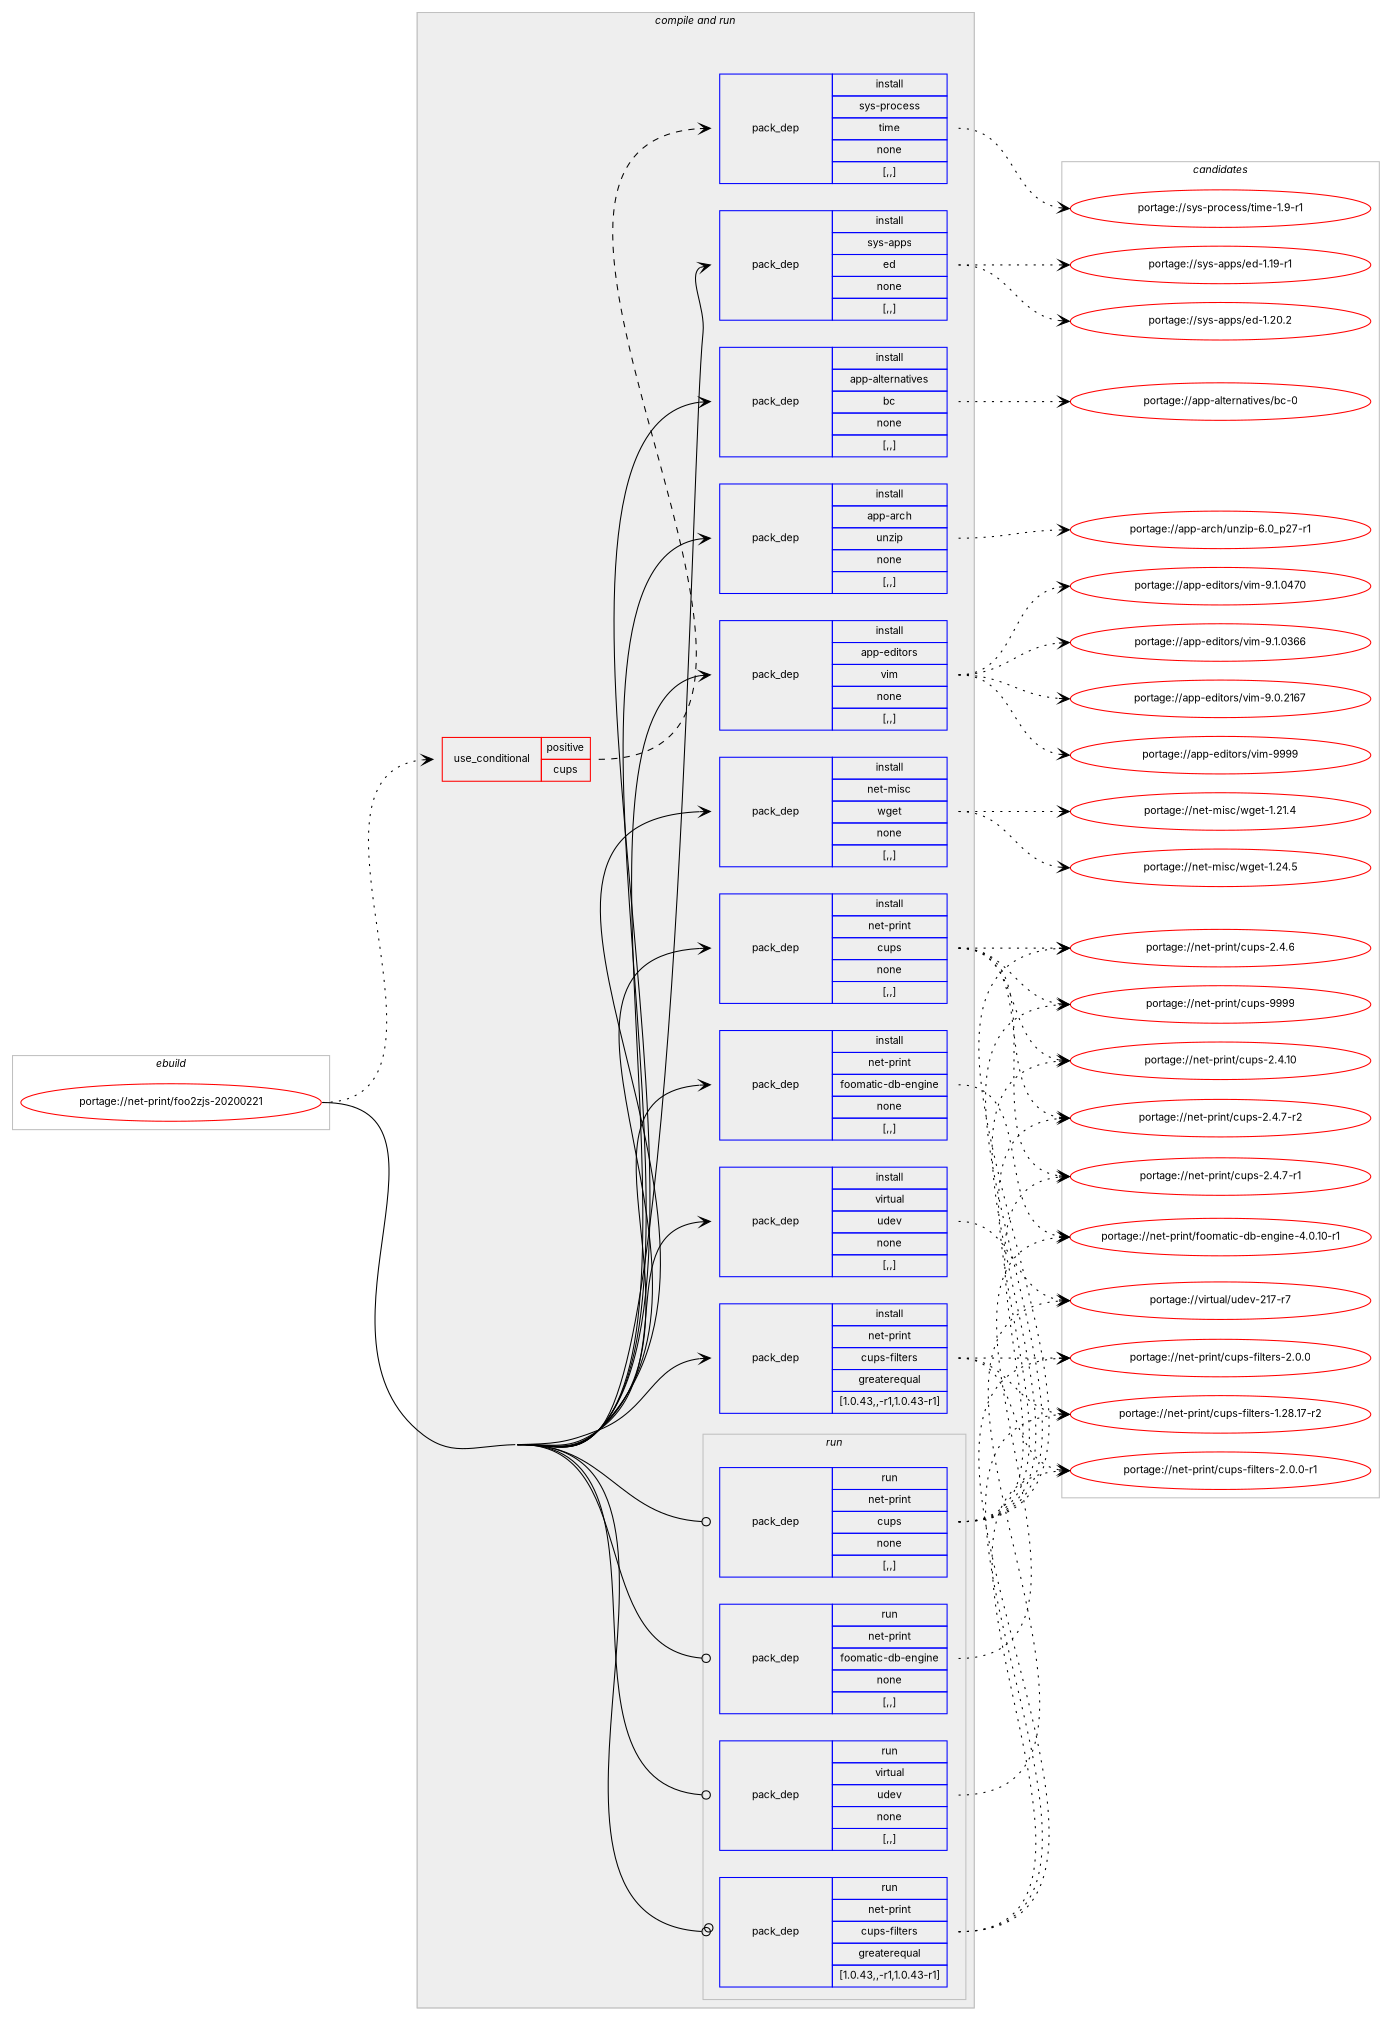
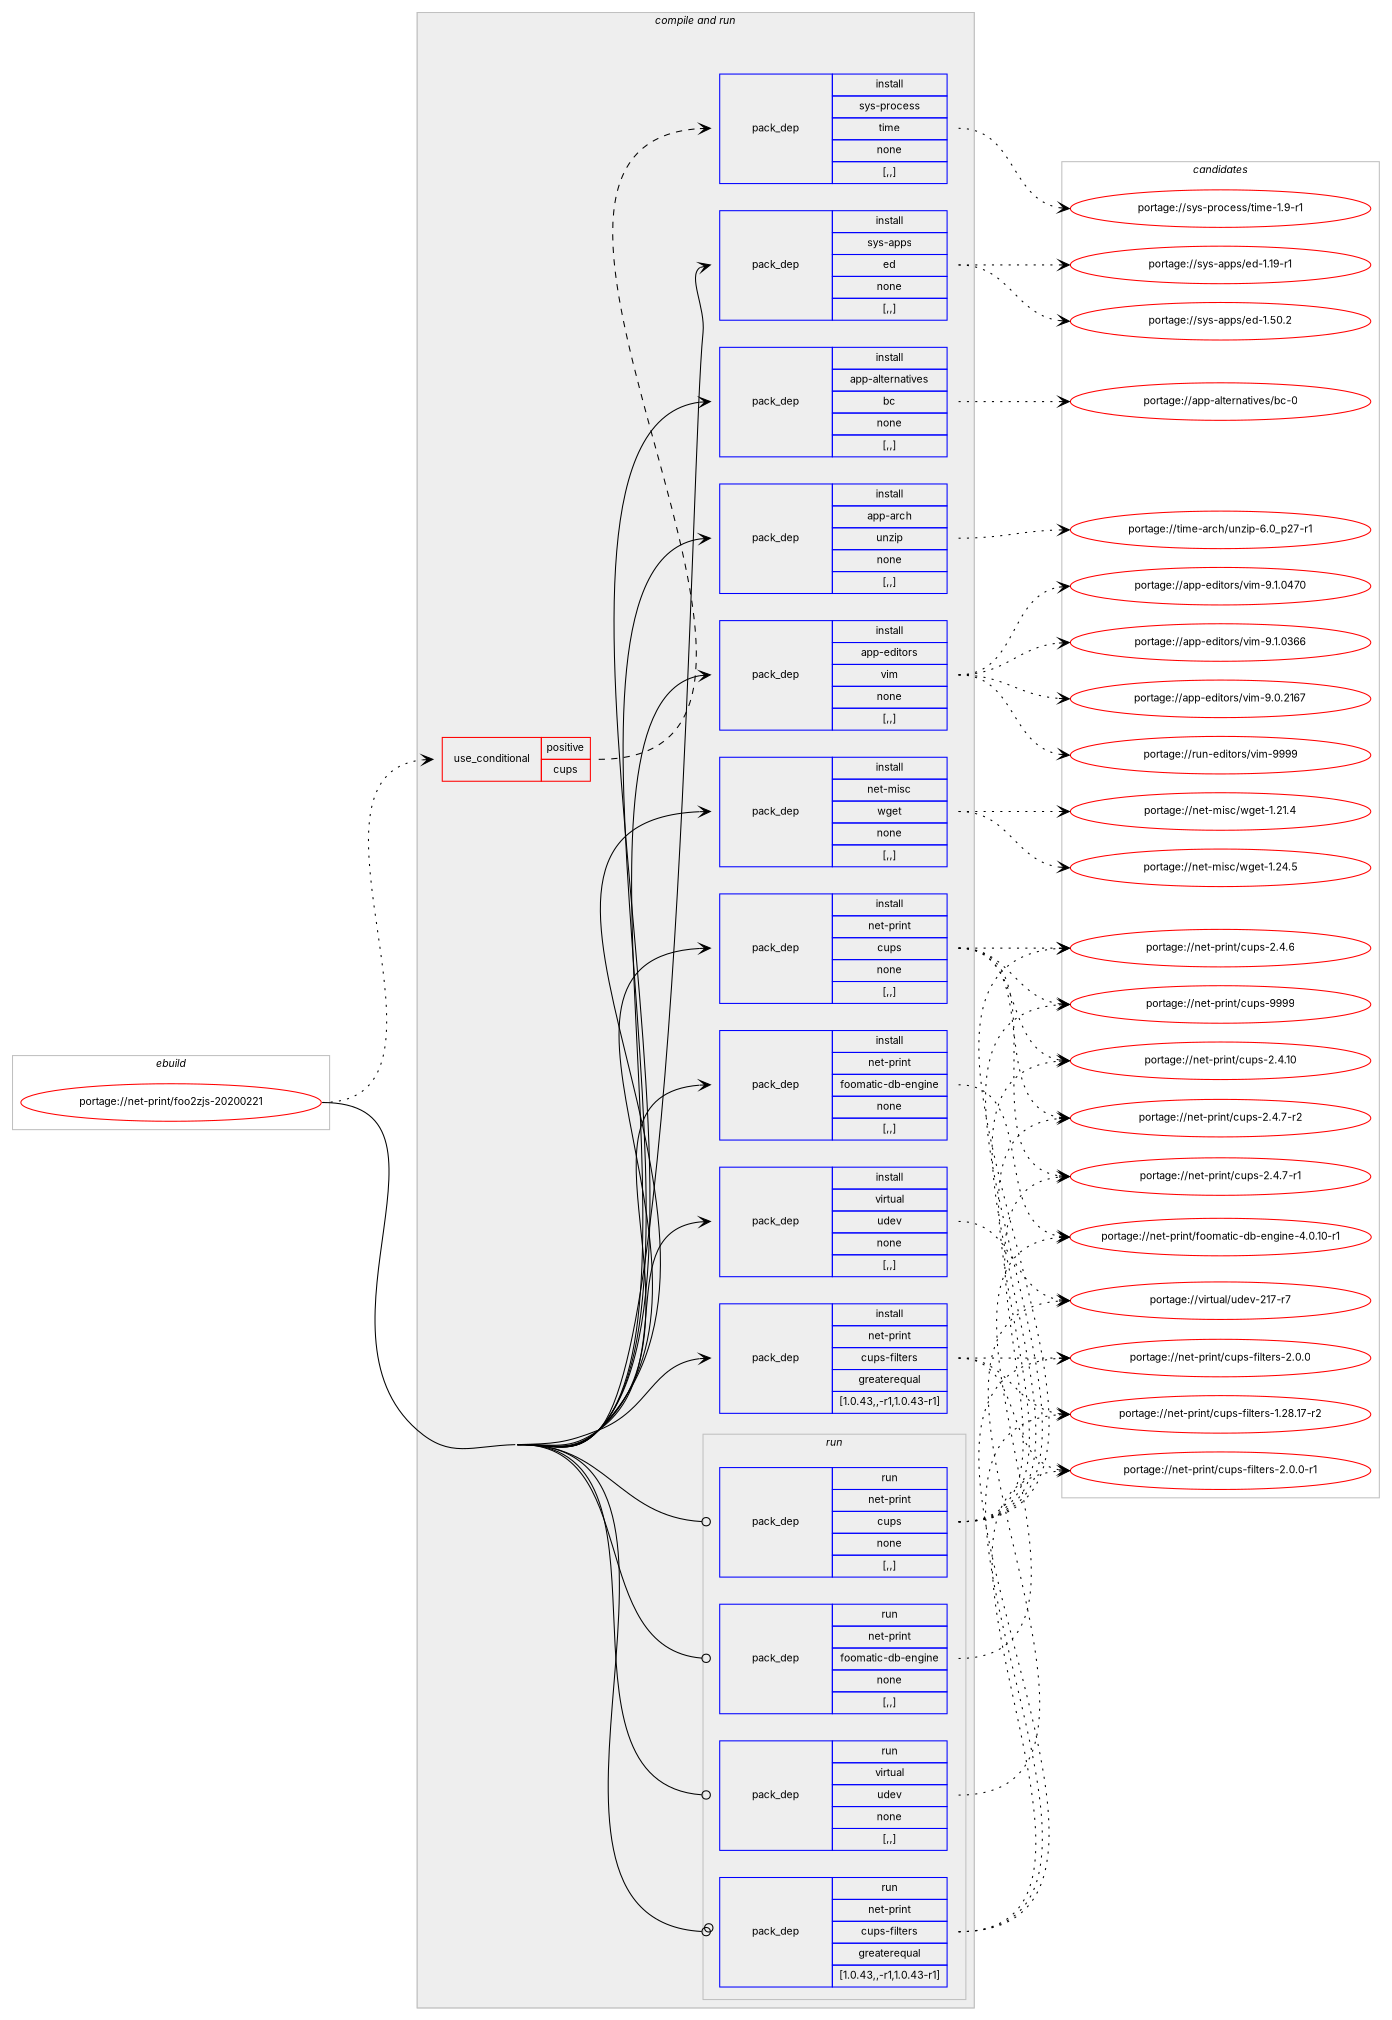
node "portage://sys-apps/ed-1.20.2": label "portage://sys-apps/ed-1.20.2" -> "portage://sys-apps/ed-1.50.2"
node "portage://app-arch/unzip-6.0_p27-r1": label "portage://app-arch/unzip-6.0_p27-r1" -> "portage://time-arch/unzip-6.0_p27-r1"
node "portage://app-editors/vim-9999": label "portage://app-editors/vim-9999" -> "portage://run-editors/vim-9999"
